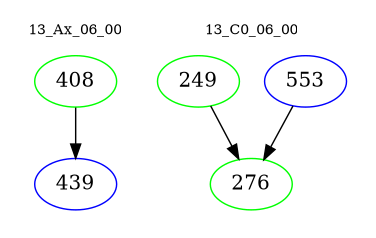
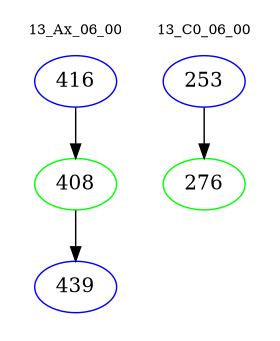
node "416": added
node "249": removed
node "553": label "553" -> "253"
